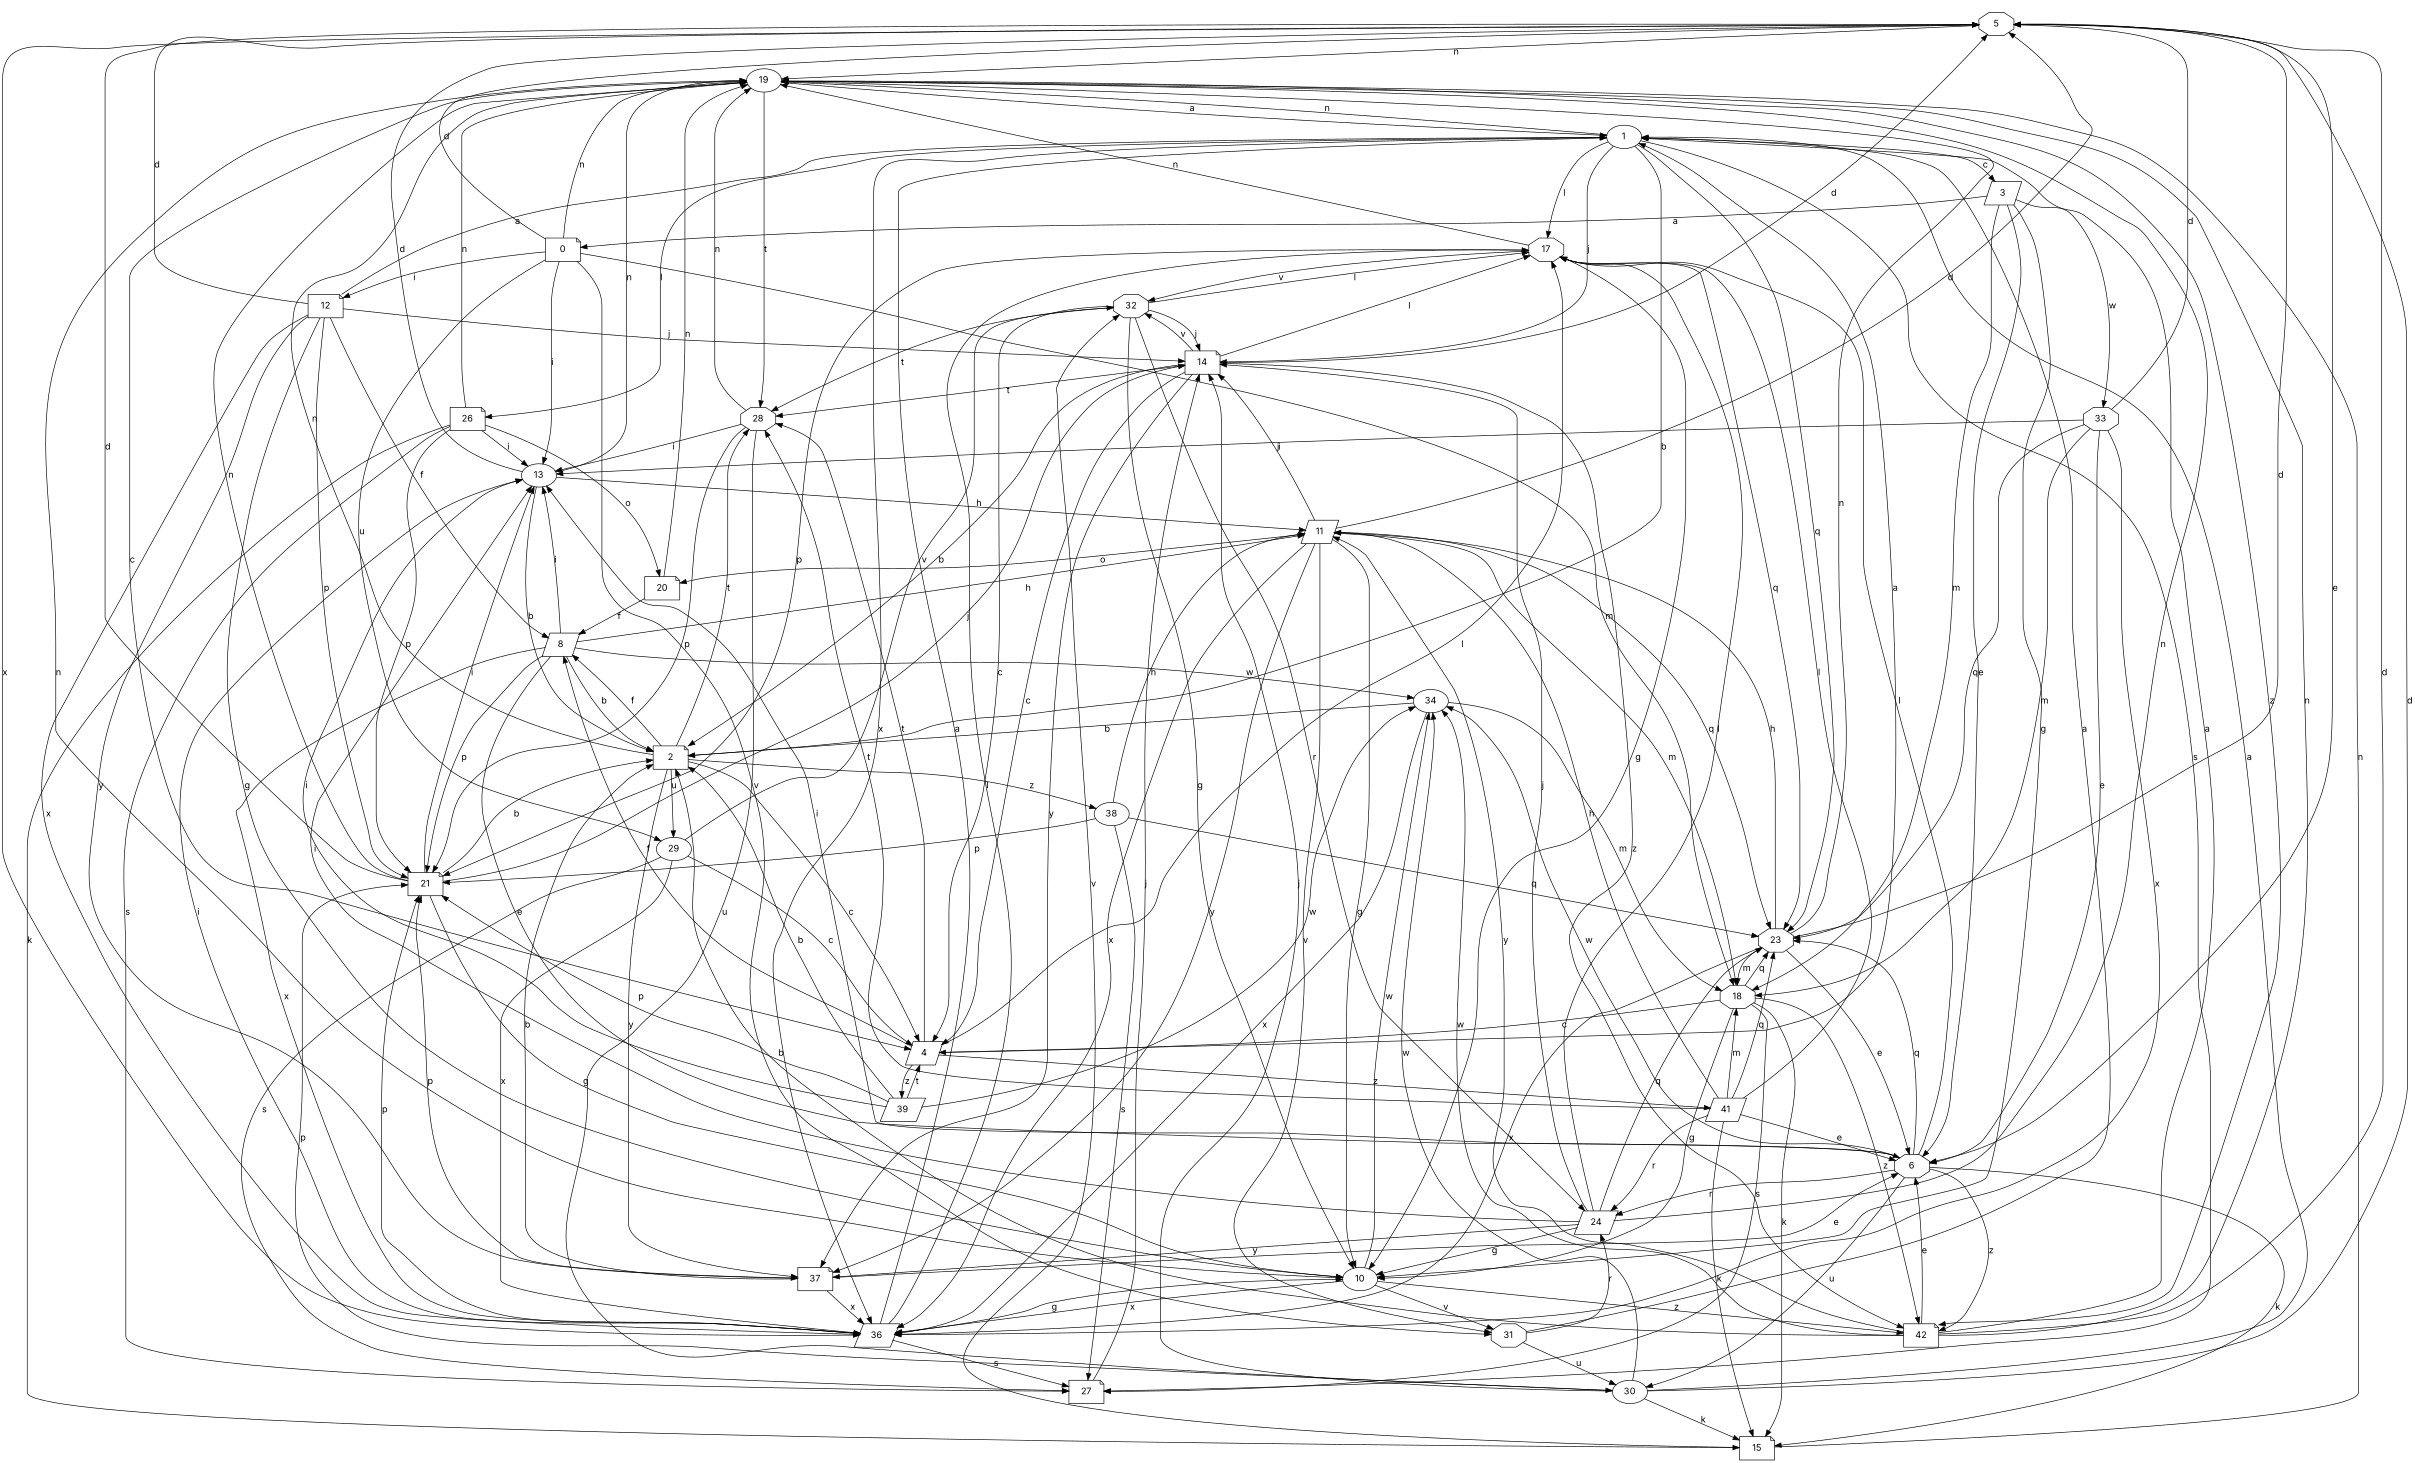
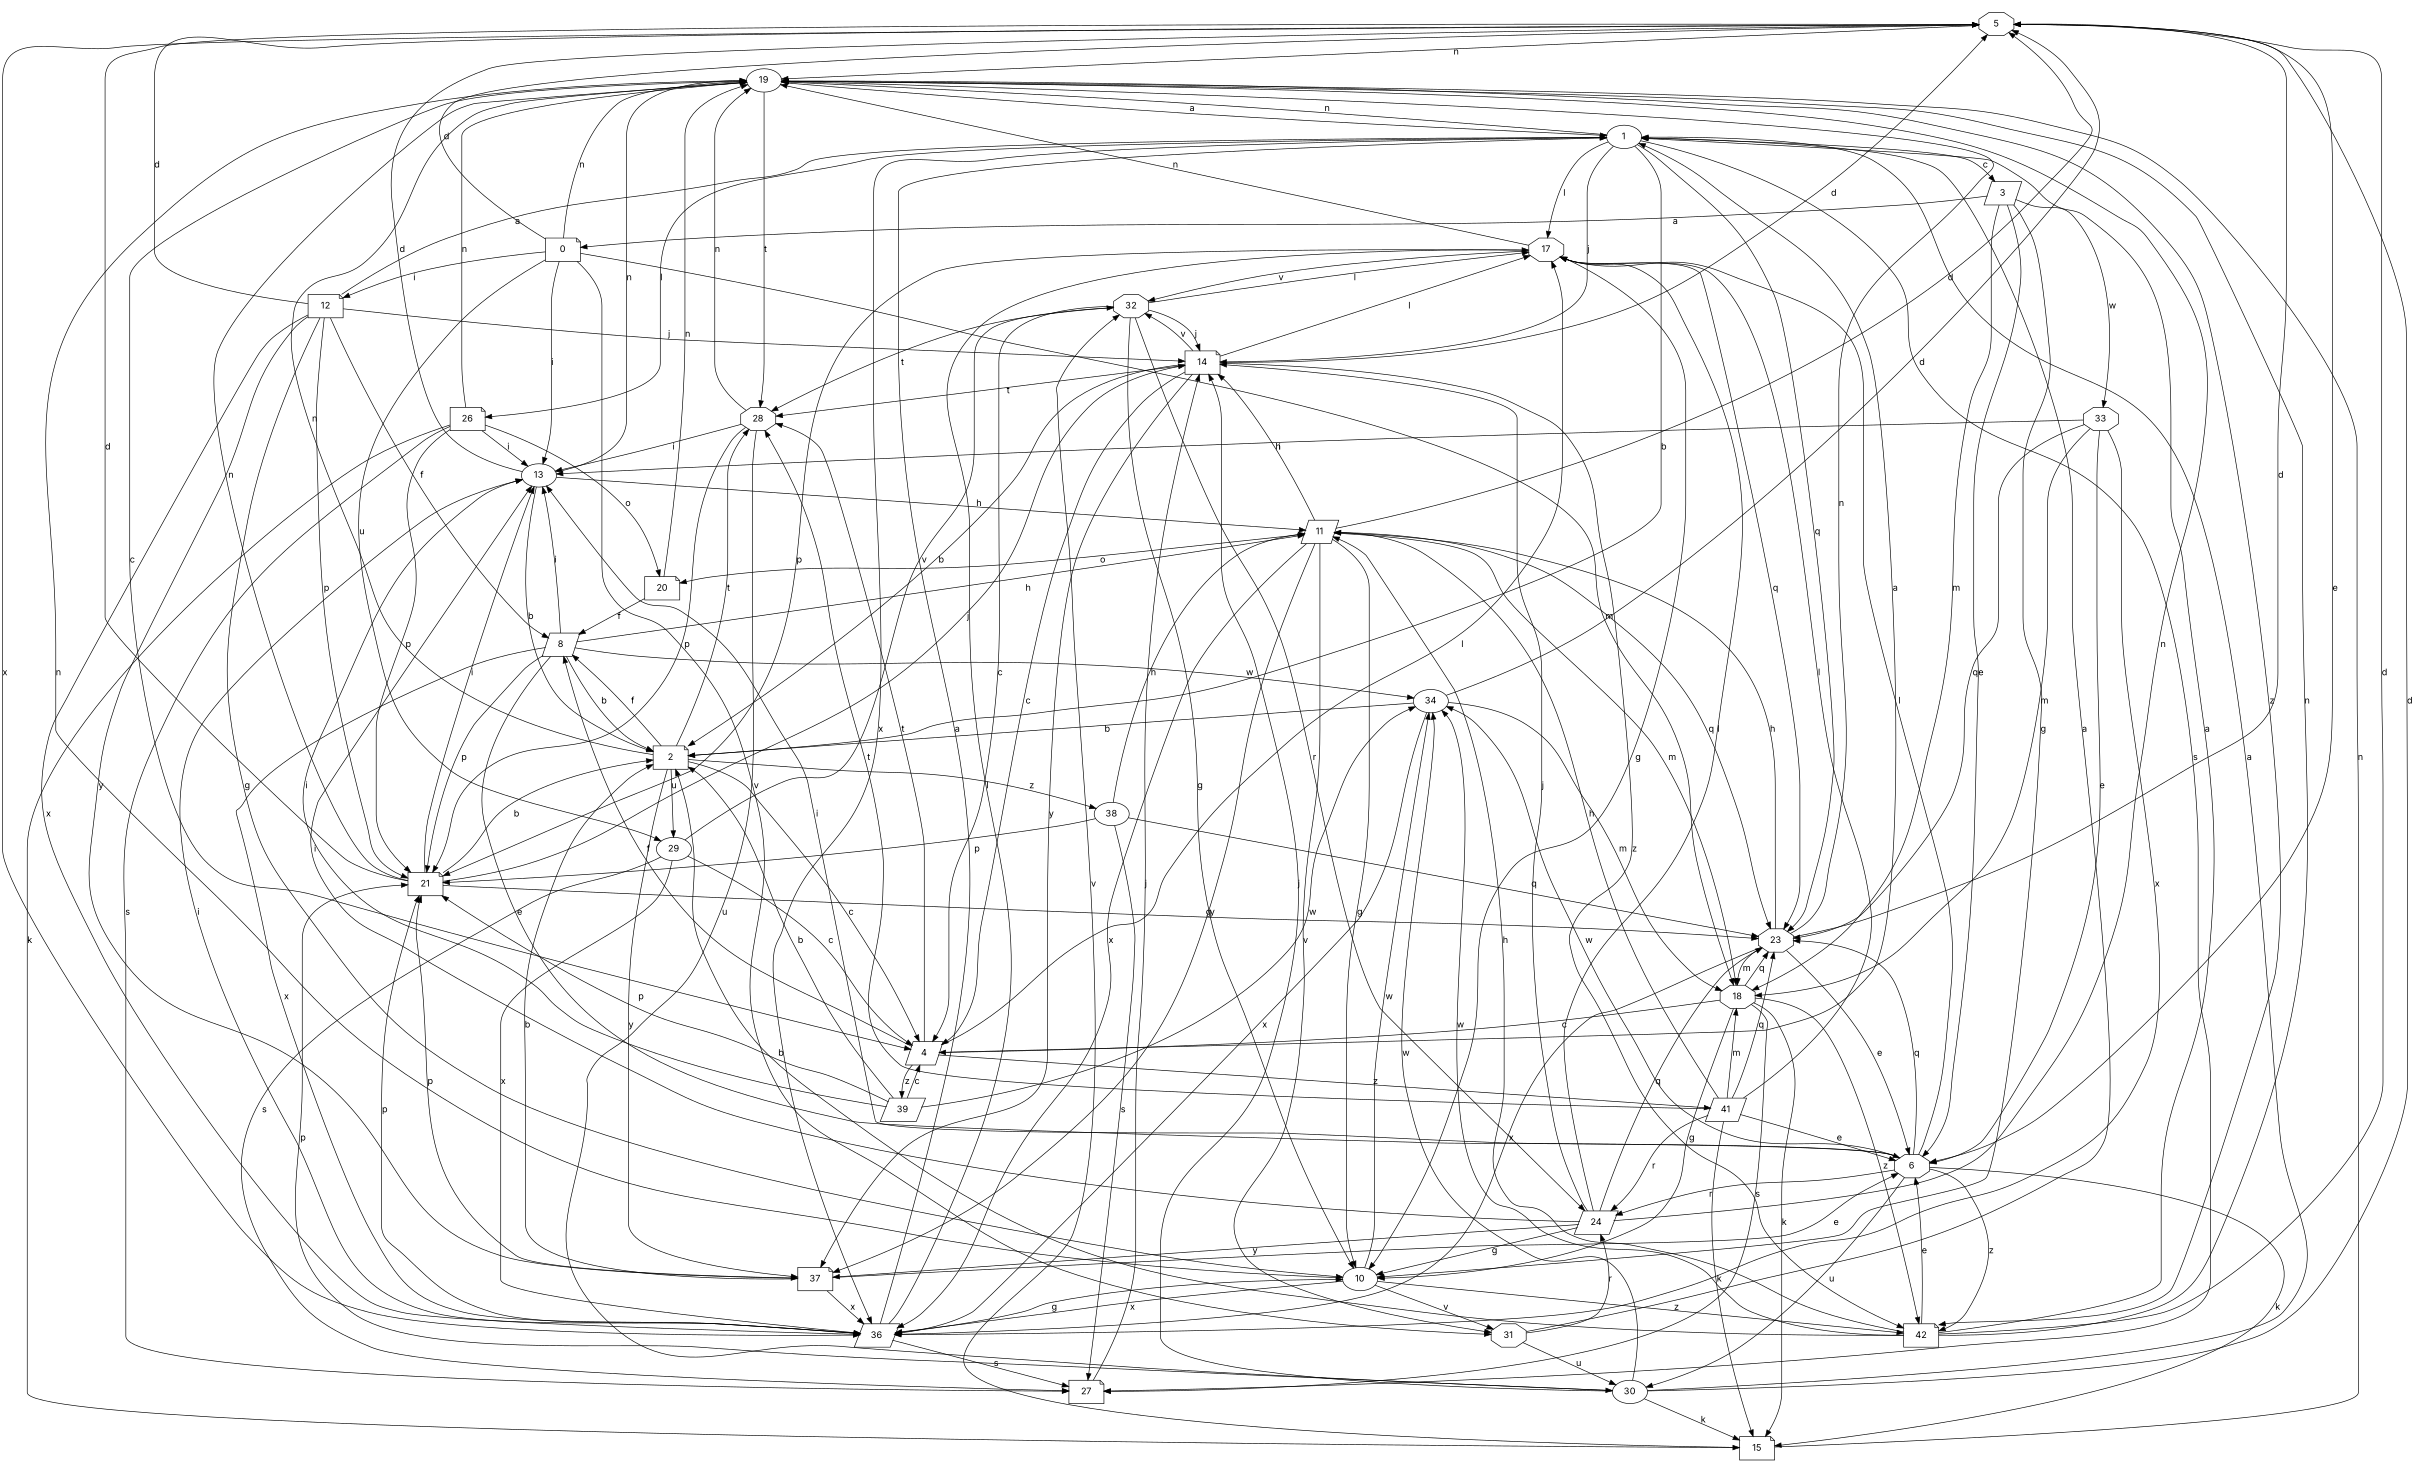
edge "33" -> "5": now "34" -> "5"
edge "11" -> "14": label "j" -> "h"
edge "42" -> "11": label "y" -> "h"
edge "39" -> "4": label "t" -> "c"
edge "21" -> "10": now "21" -> "23"
